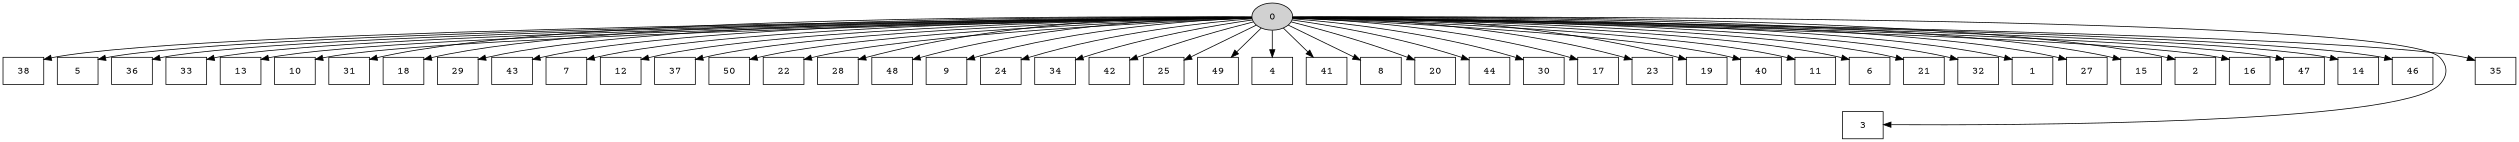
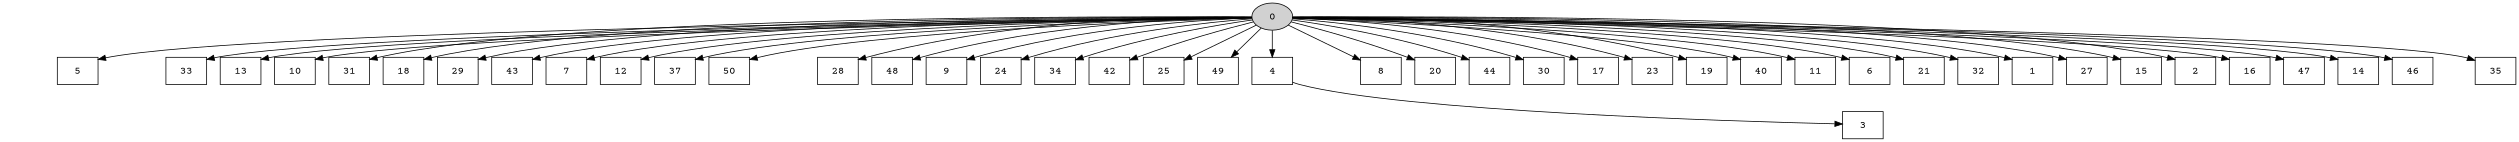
edge "0" -> "3": now "4" -> "3"
node "38": removed
node "36": removed
node "22": removed
node "41": removed
